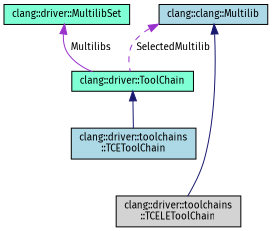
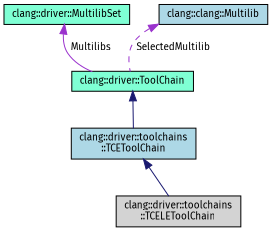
edge "clang::driver::toolchains ::TCELEToolChain" -> "clang::clang::Multilib": now "clang::driver::toolchains ::TCELEToolChain" -> "clang::driver::toolchains ::TCEToolChain"
